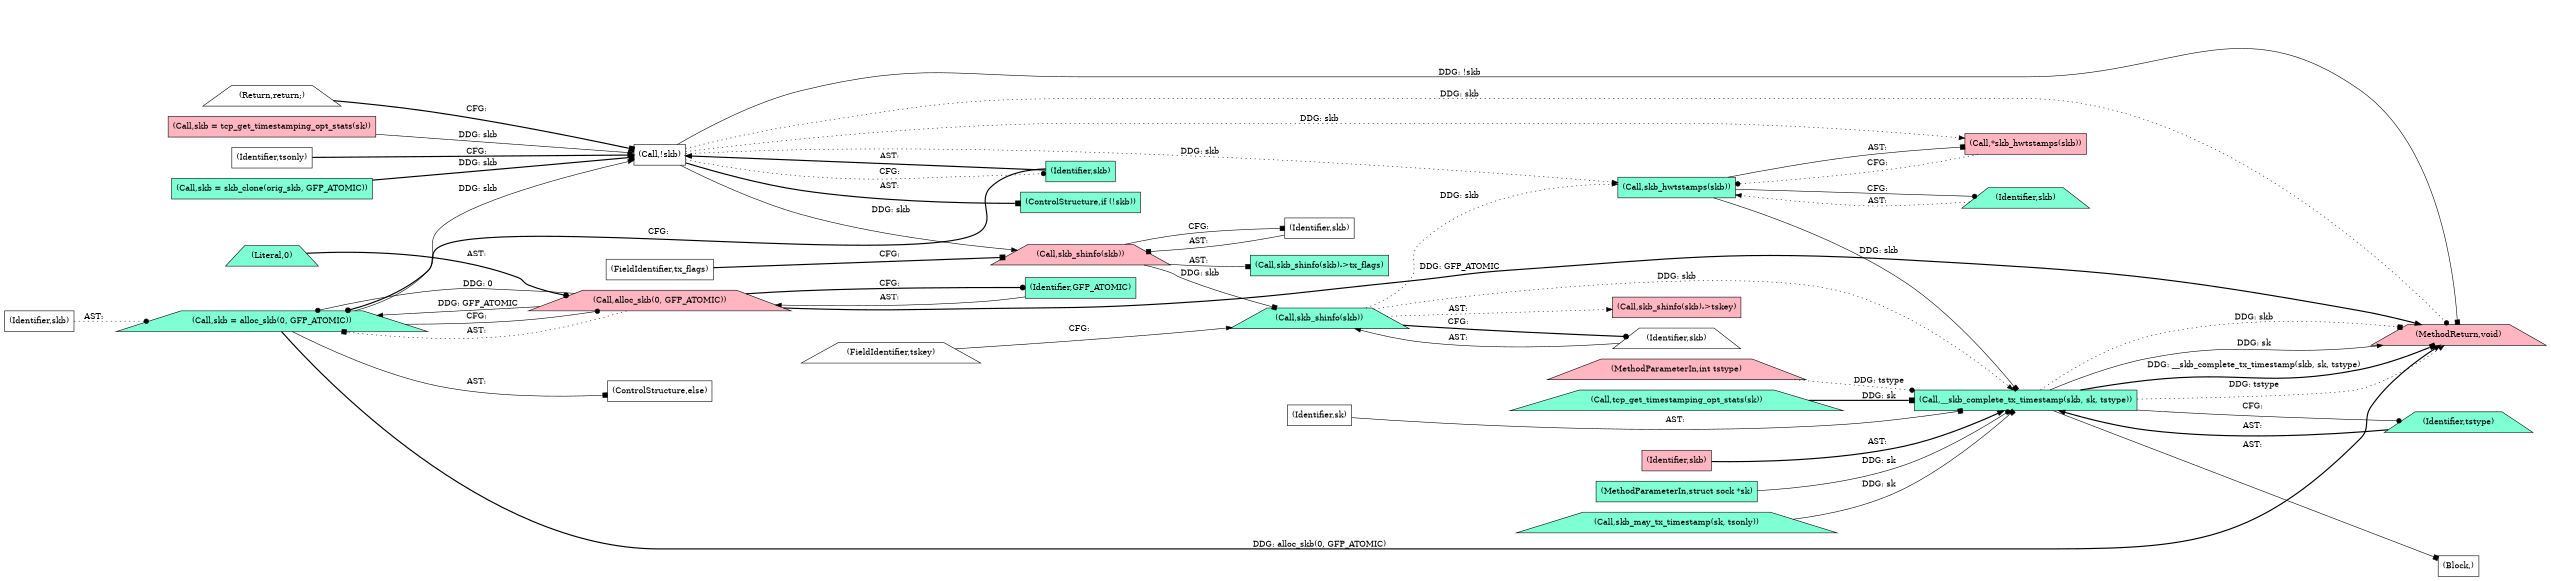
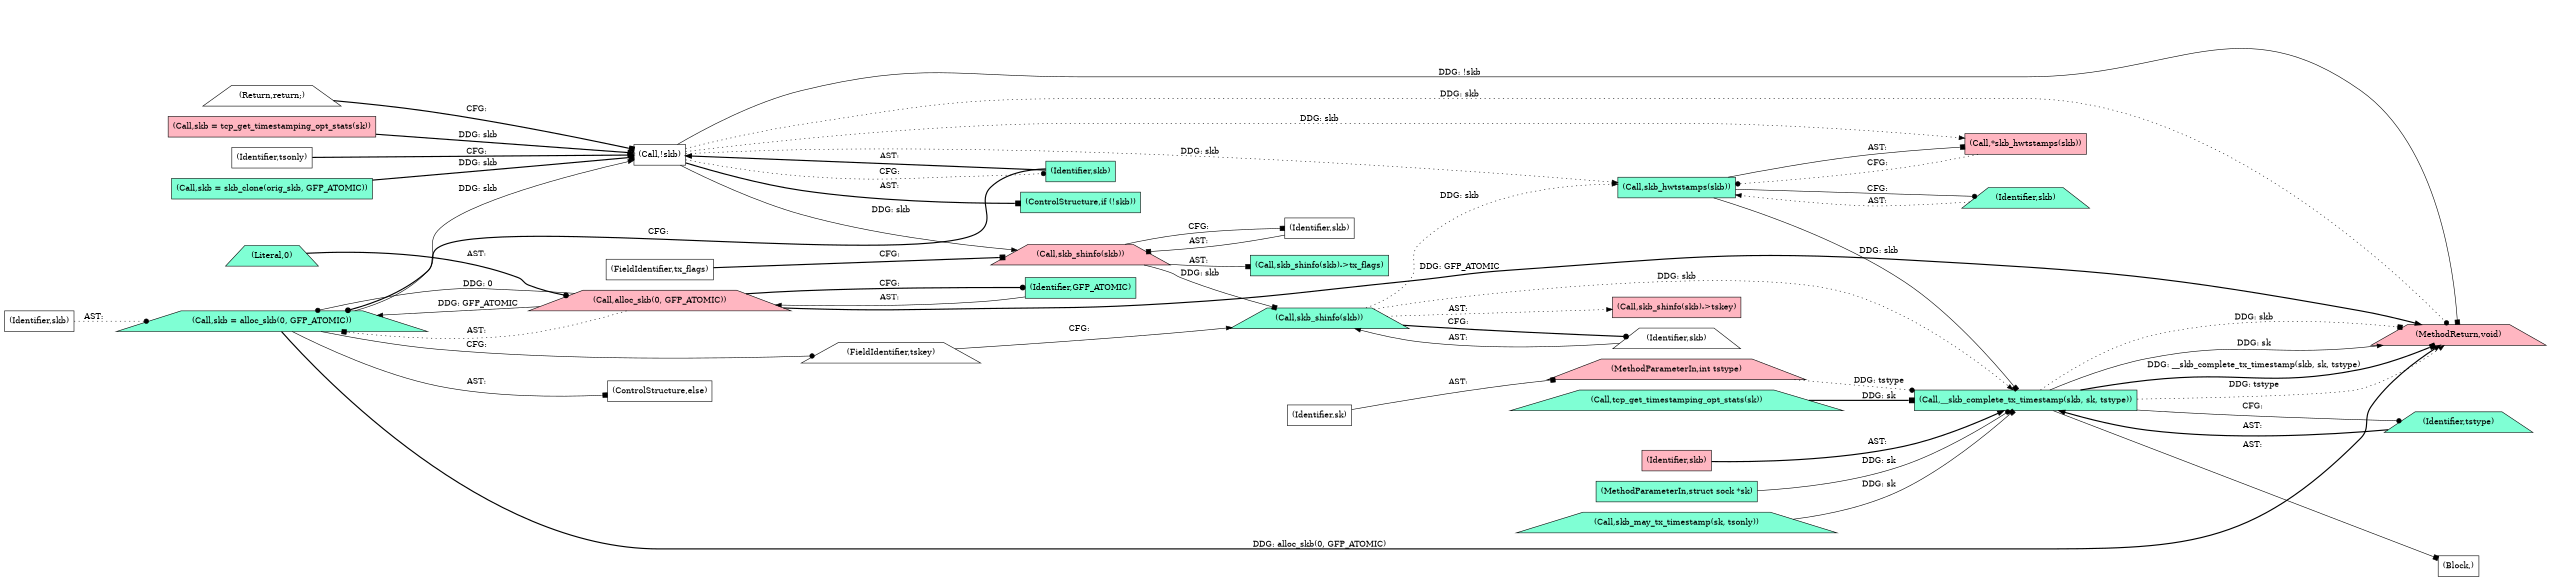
edge "(Call,skb = tcp_get_timestamping_opt_stats(sk))" -> "(Call,!skb)": style solid -> bold
edge "(Call,skb = alloc_skb(0, GFP_ATOMIC))" -> "(Call,alloc_skb(0, GFP_ATOMIC))": now "(Call,skb = alloc_skb(0, GFP_ATOMIC))" -> "(FieldIdentifier,tskey)"
edge "(Identifier,sk)" -> "(Call,__skb_complete_tx_timestamp(skb, sk, tstype))": now "(Identifier,sk)" -> "(MethodParameterIn,int tstype)"
